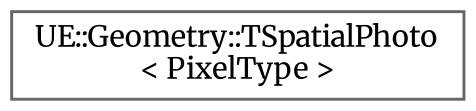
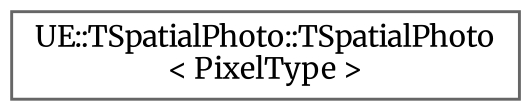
node "UE::Geometry::TSpatialPhoto < PixelType >": label "UE::Geometry::TSpatialPhoto < PixelType >" -> "UE::TSpatialPhoto::TSpatialPhoto < PixelType >"
